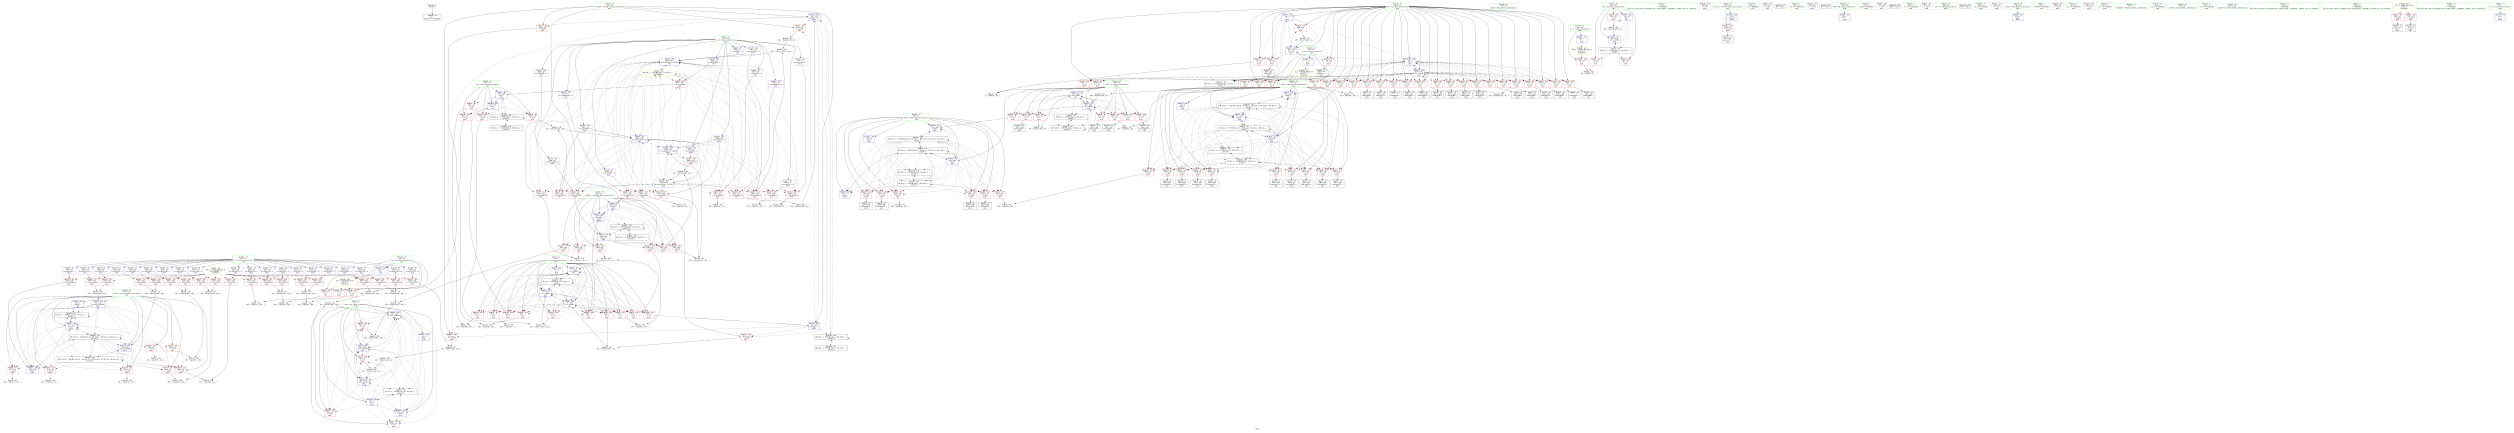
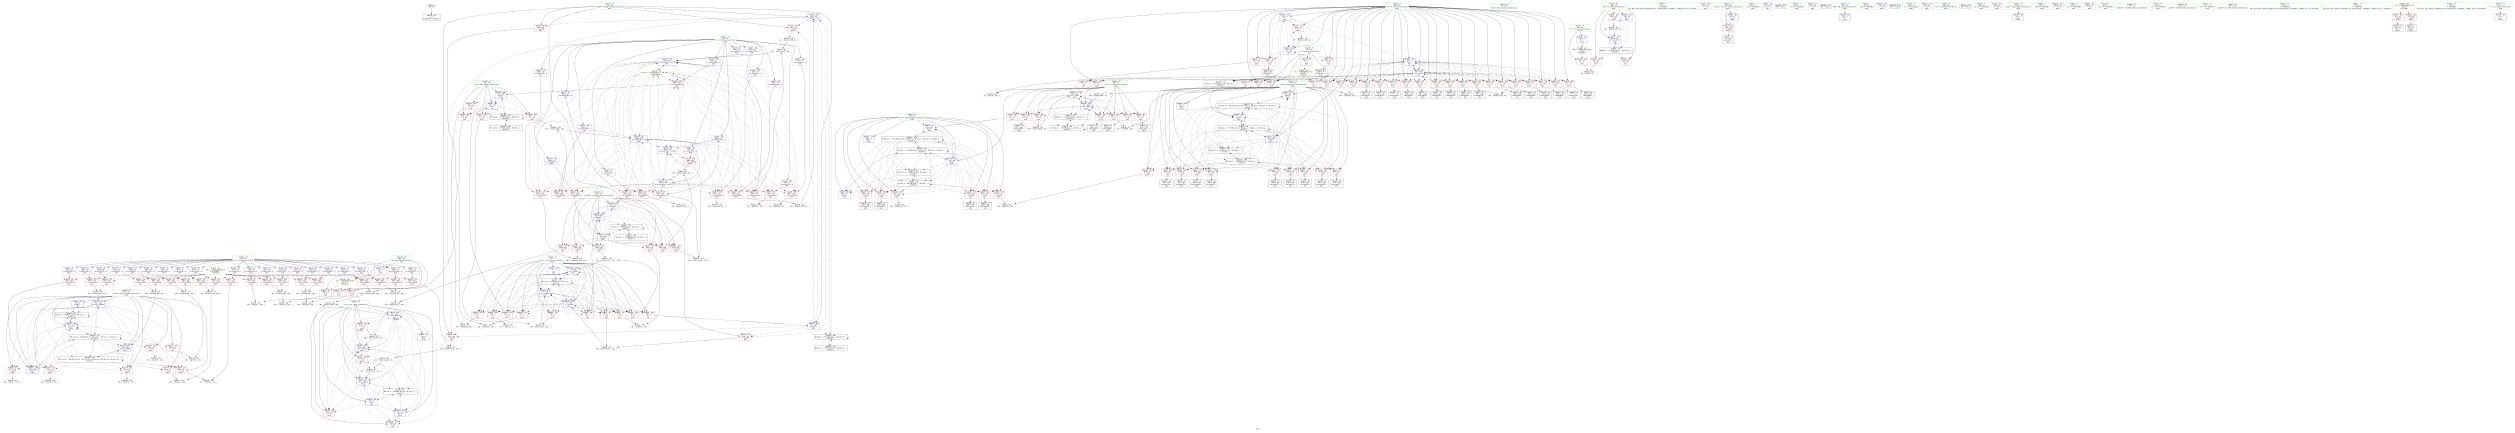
node "NodeID: 349": text "368 = cmp(363, 367, )" -> "368 = argument(363, 367, )"
